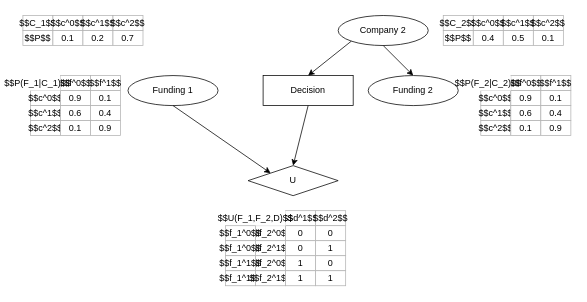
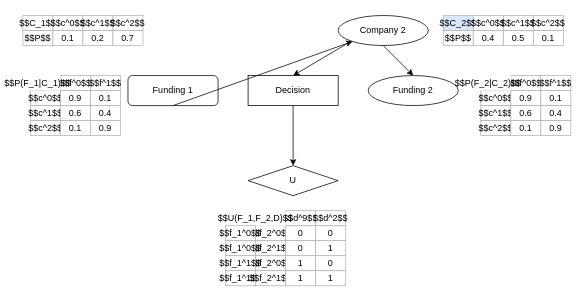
node "$$C_2$$": fillcolor #ffffff -> #dae8fc
node "Funding 1": shape ellipse -> rounded rectangle
node "Decision": moved (308, 90) -> (293, 90)
edge "Funding 1" -> "U": now "Funding 1" -> "Company 2"
node "$$d^1$$": label "$$d^1$$" -> "$$d^9$$"
